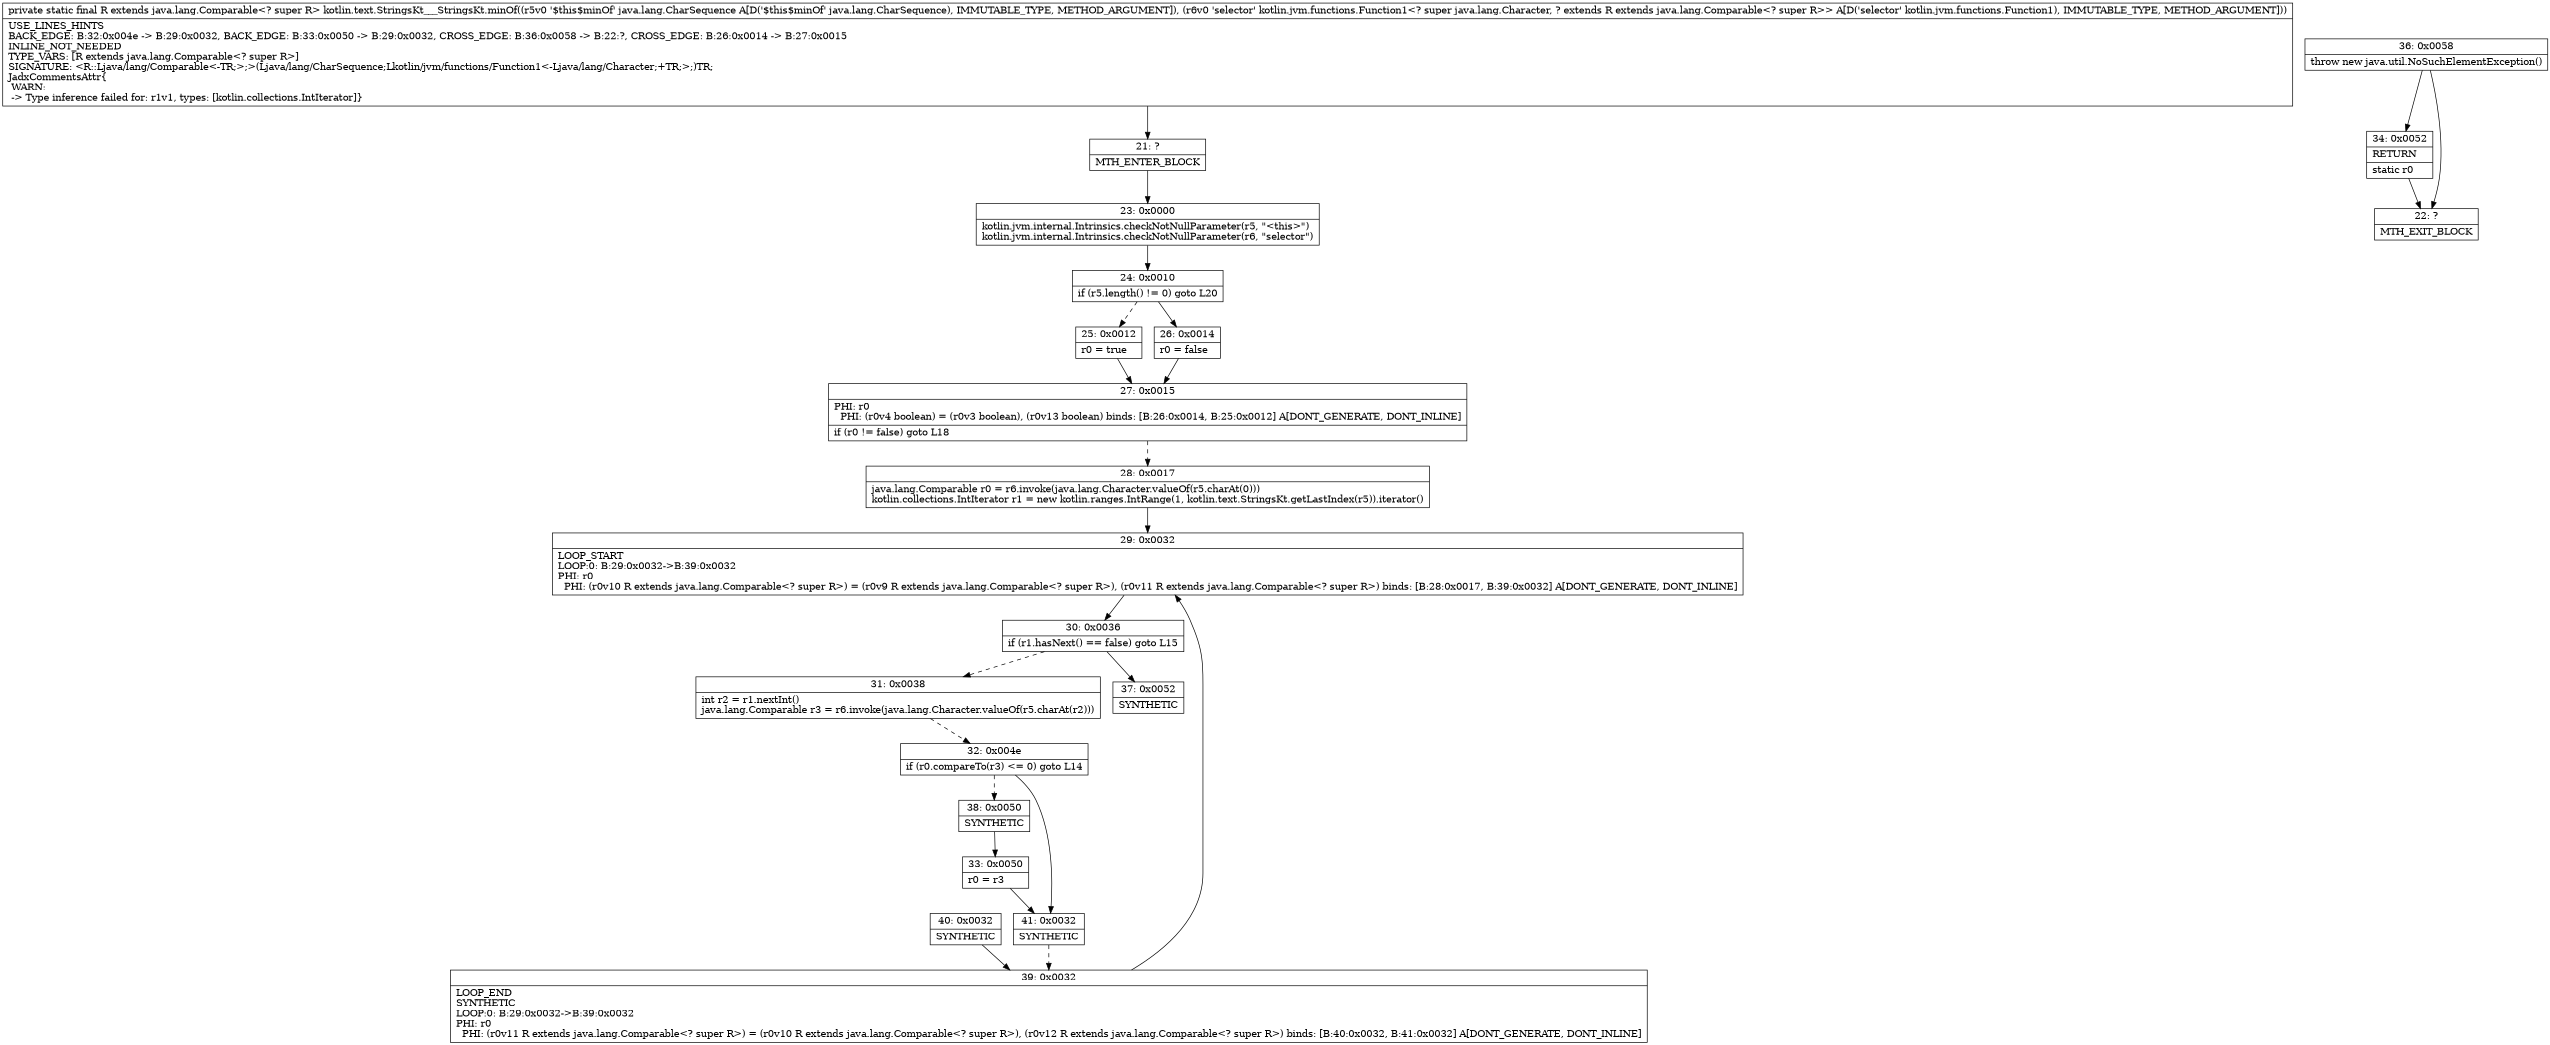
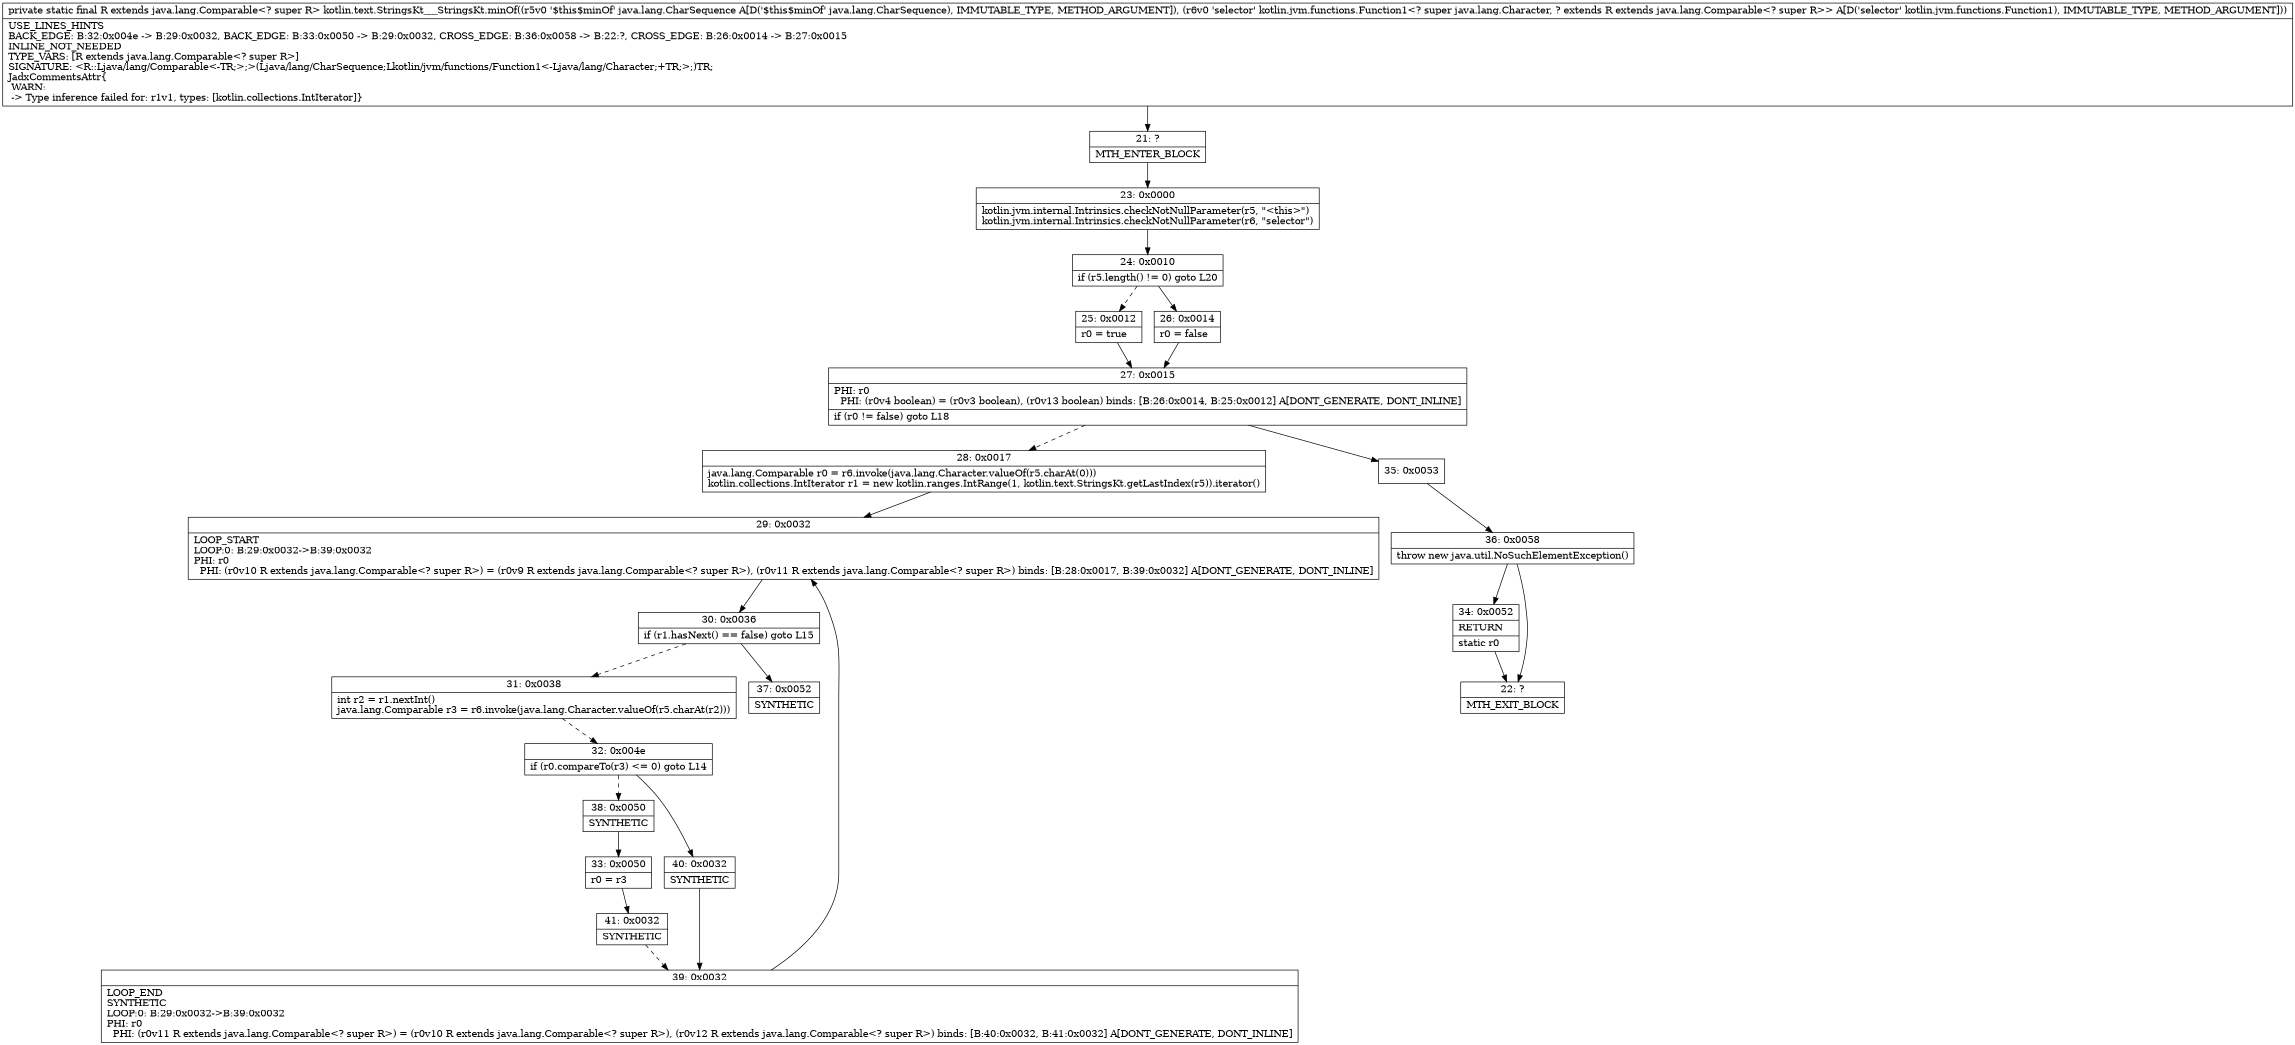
node "35: 0x0053": added
edge "32: 0x004e" -> "41: 0x0032": now "32: 0x004e" -> "40: 0x0032"
